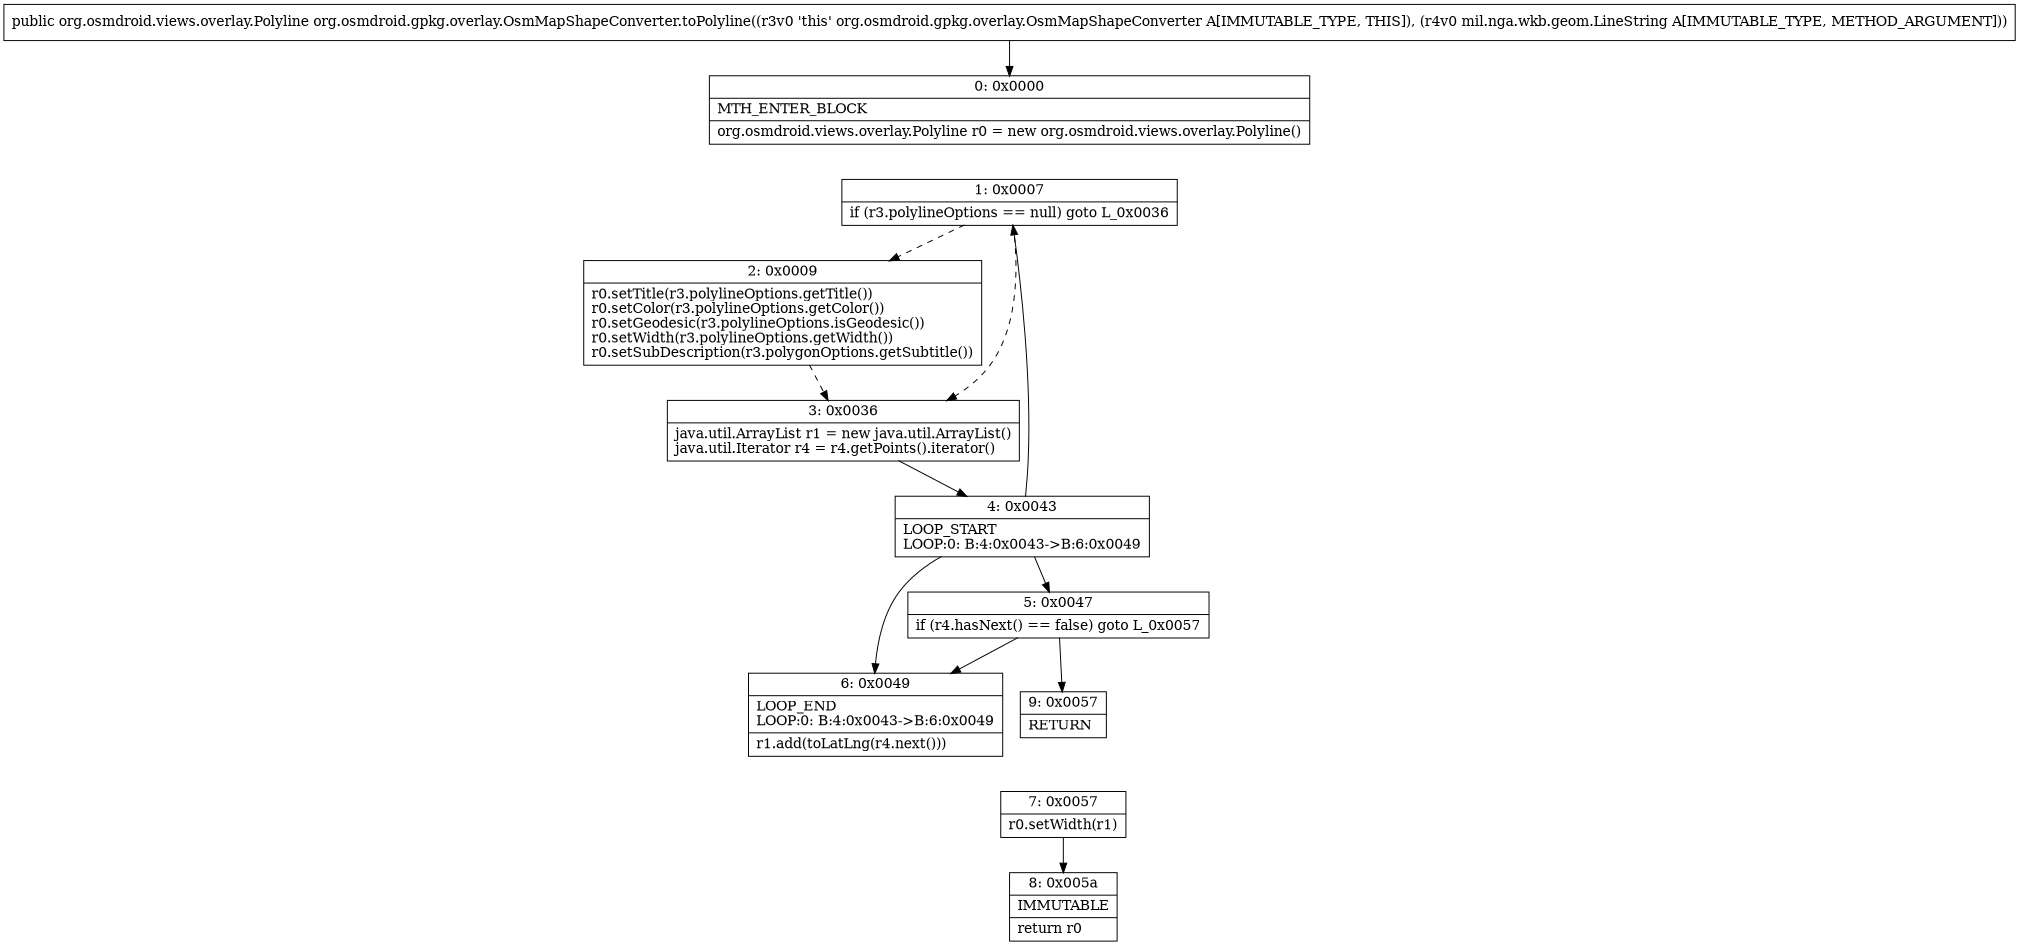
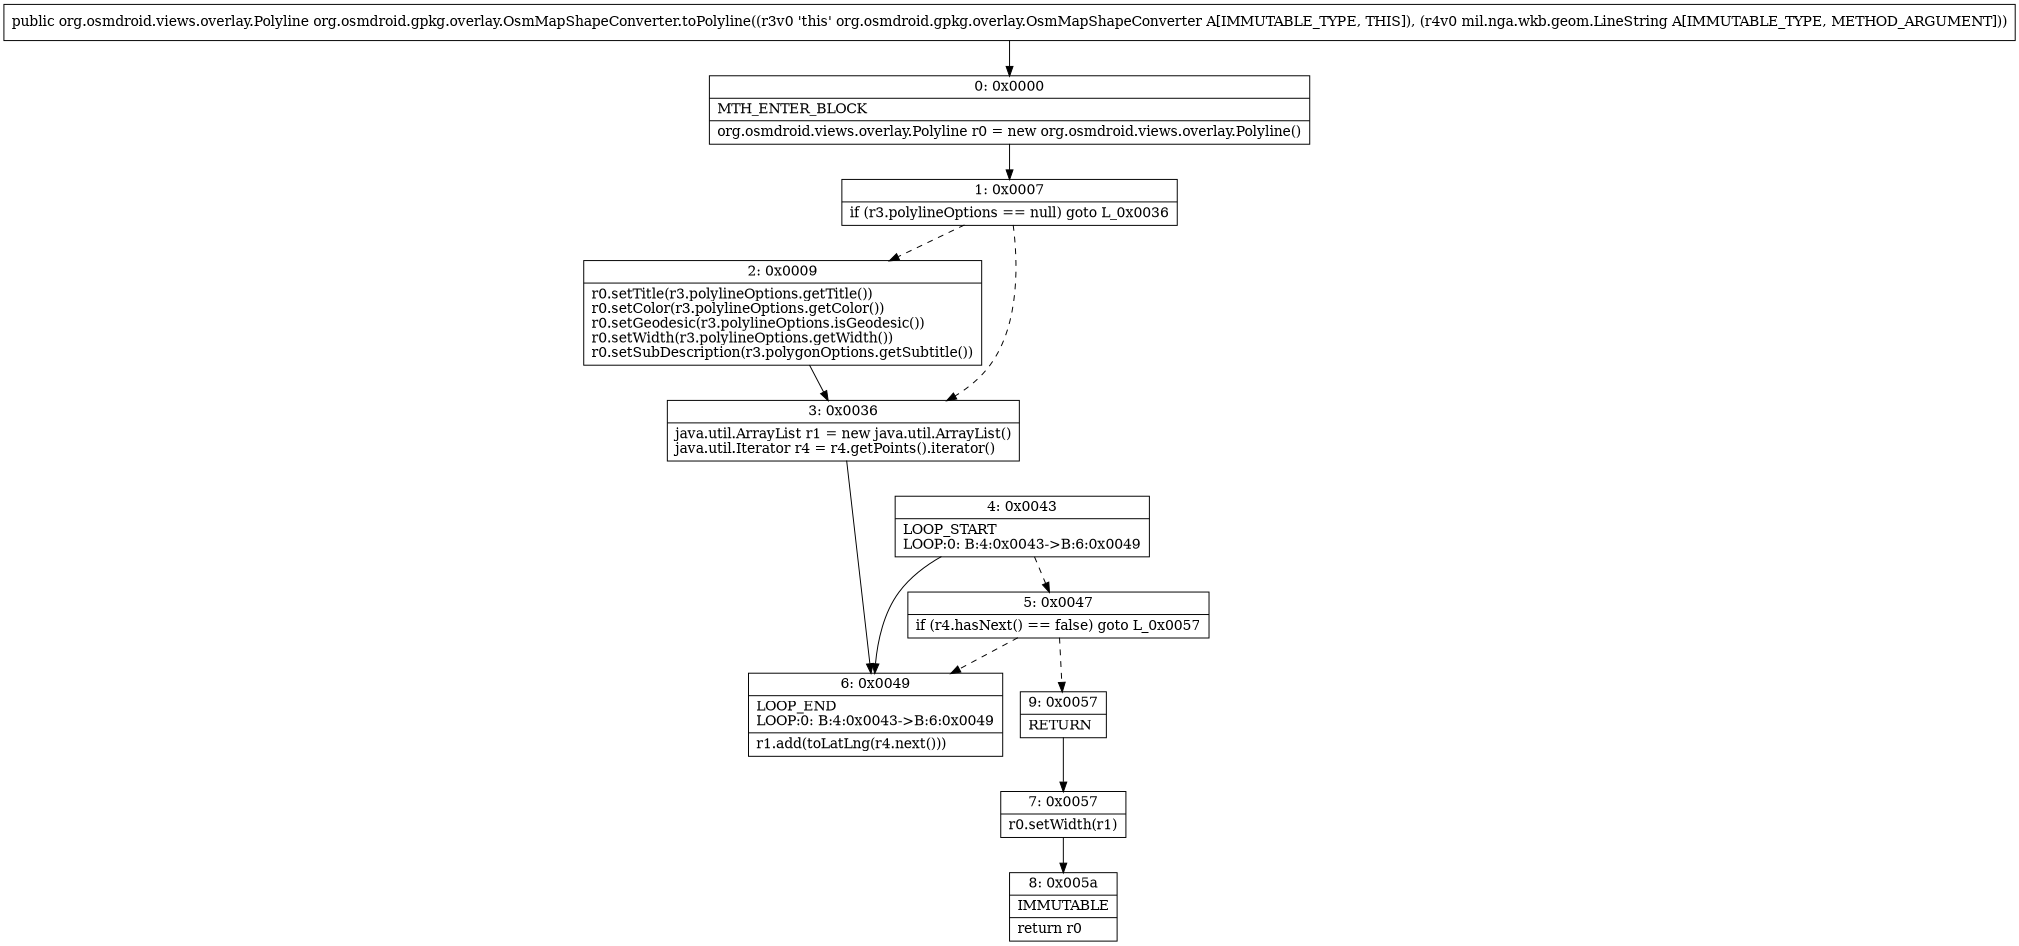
edge "4: 0x0043" -> "1: 0x0007": now "0: 0x0000" -> "1: 0x0007"
edge "2: 0x0009" -> "3: 0x0036": style dashed -> solid
edge "3: 0x0036" -> "4: 0x0043": now "3: 0x0036" -> "6: 0x0049"
edge "4: 0x0043" -> "5: 0x0047": style solid -> dashed
edge "5: 0x0047" -> "6: 0x0049": style solid -> dashed
edge "5: 0x0047" -> "9: 0x0057": style solid -> dashed
edge "9: 0x0057" -> "7: 0x0057": added
